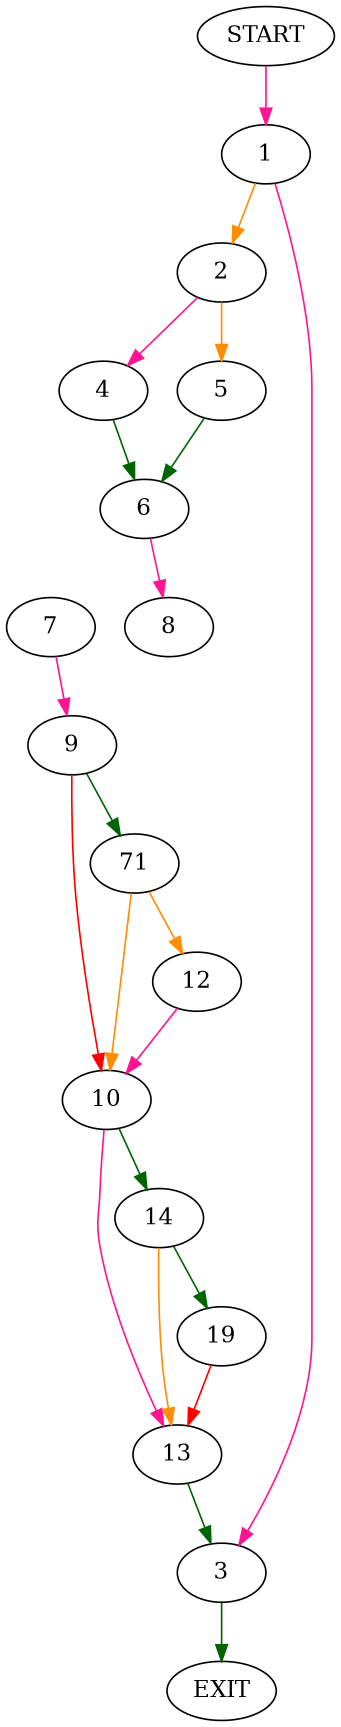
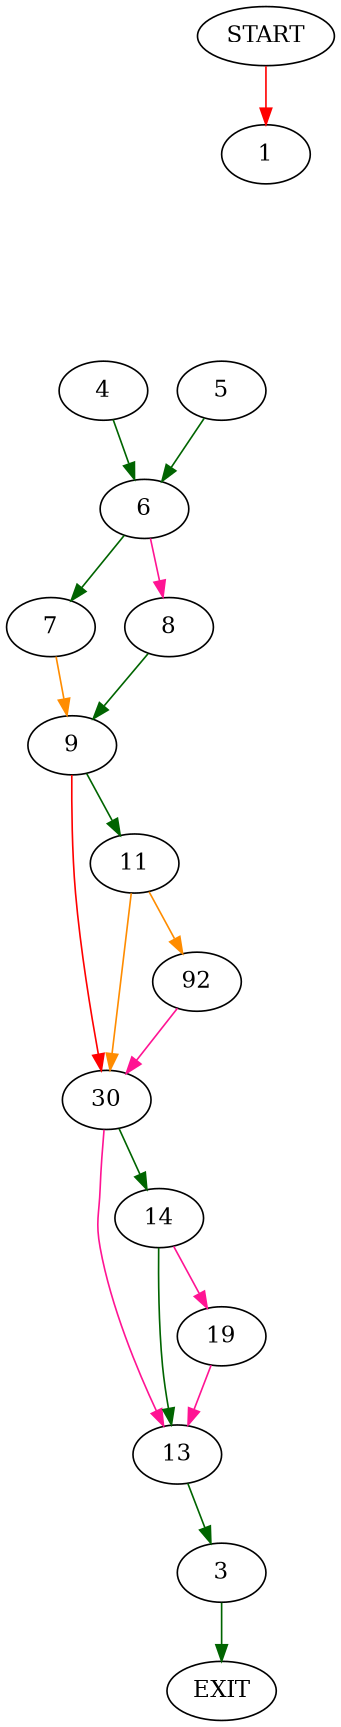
edge "START" -> "1": color deeppink -> red
node "2": removed
edge "6" -> "7": added
edge "7" -> "9": color deeppink -> darkorange
edge "8" -> "9": added
edge "1" -> "3": removed
node "71": label "71" -> "11"
node "12": label "12" -> "92"
node "10": label "10" -> "30"
edge "14" -> "19": color darkgreen -> deeppink
edge "14" -> "13": color darkorange -> darkgreen
edge "19" -> "13": color red -> deeppink
